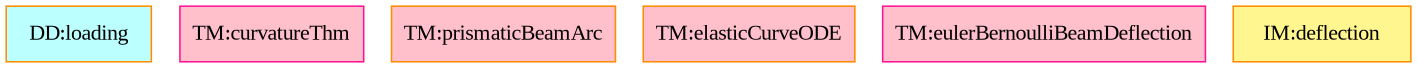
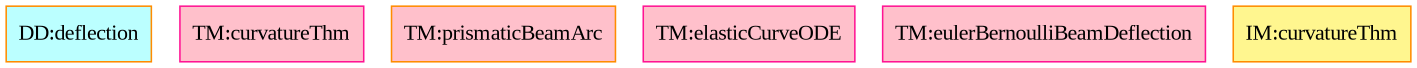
node "DD:loading": label "DD:loading" -> "DD:deflection"
node "TM:elasticCurveODE": color darkorange -> deeppink
node "IM:deflection": label "IM:deflection" -> "IM:curvatureThm"
